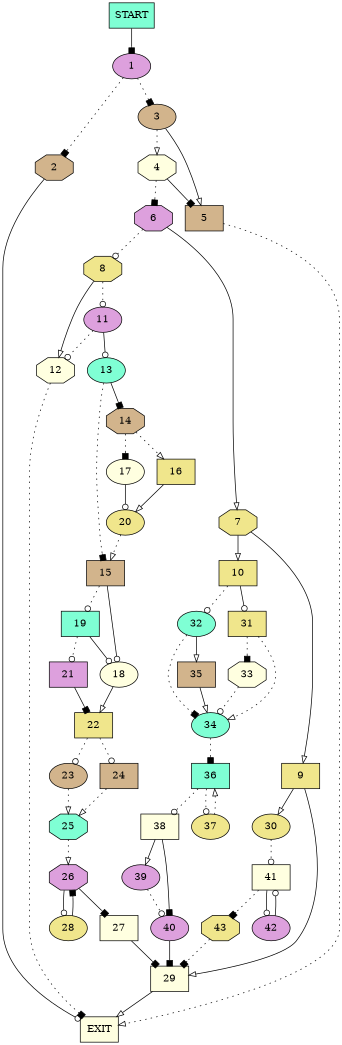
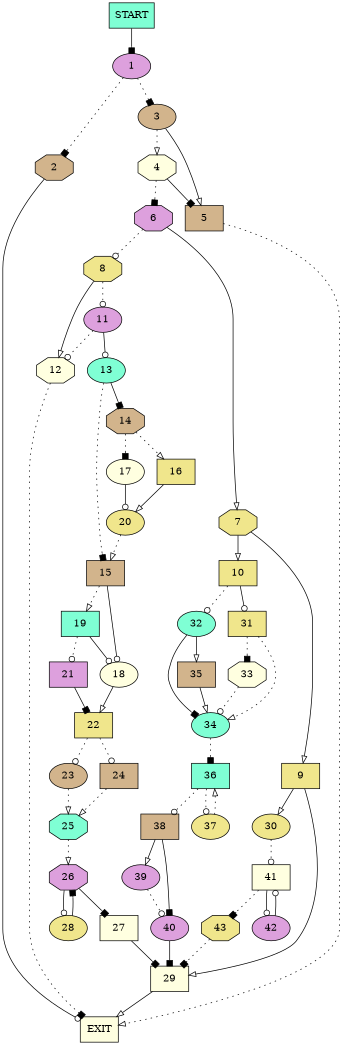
edge "15" -> "19": arrowhead odot -> onormal
edge "32" -> "34": style dotted -> solid
node "38": fillcolor lightyellow -> tan
